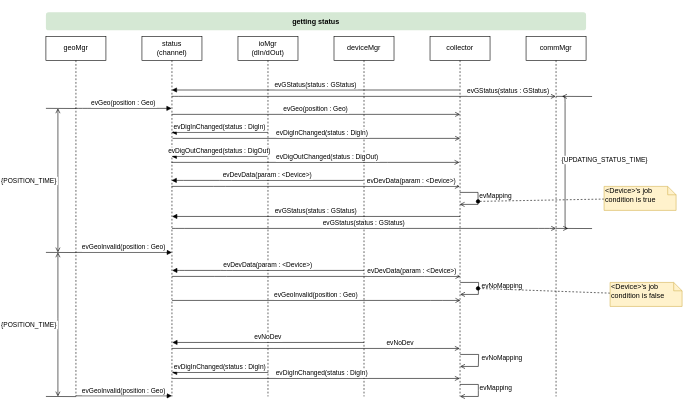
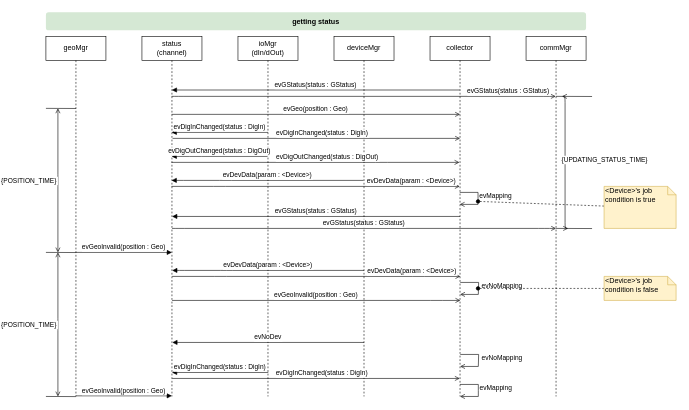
edge "geoMgr" -> "status (channel)": removed, label "evGeo(position : Geo)"
node "<Device>'s job condition is true": size 72x24 -> 72x42
node "<Device>'s job condition is false": moved (646, 294) -> (640, 288)
edge "status (channel)" -> "collector": removed, label "evNoDev"
